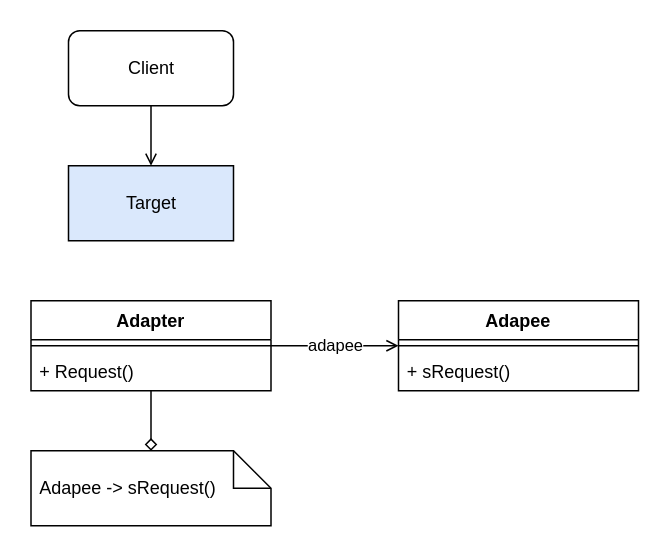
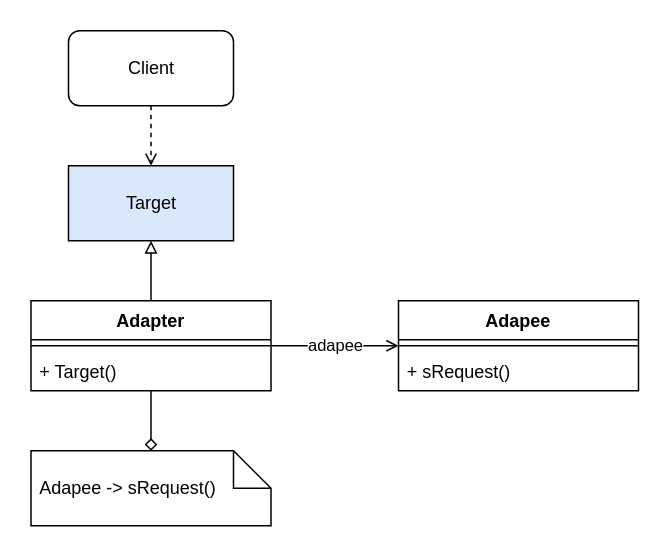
edge "Client" -> "Target": style solid -> dashed
edge "Adapter" -> "Target": added
node "+ Request()": label "+ Request()" -> "+ Target()"
